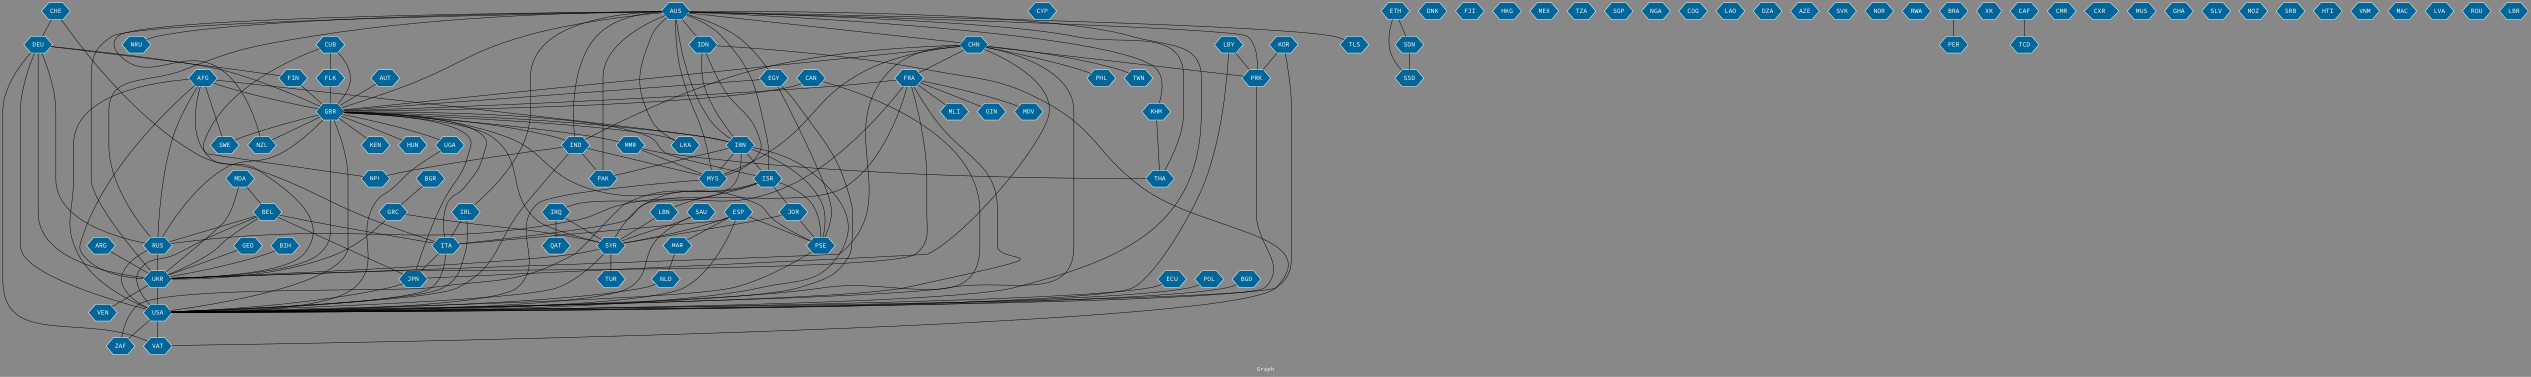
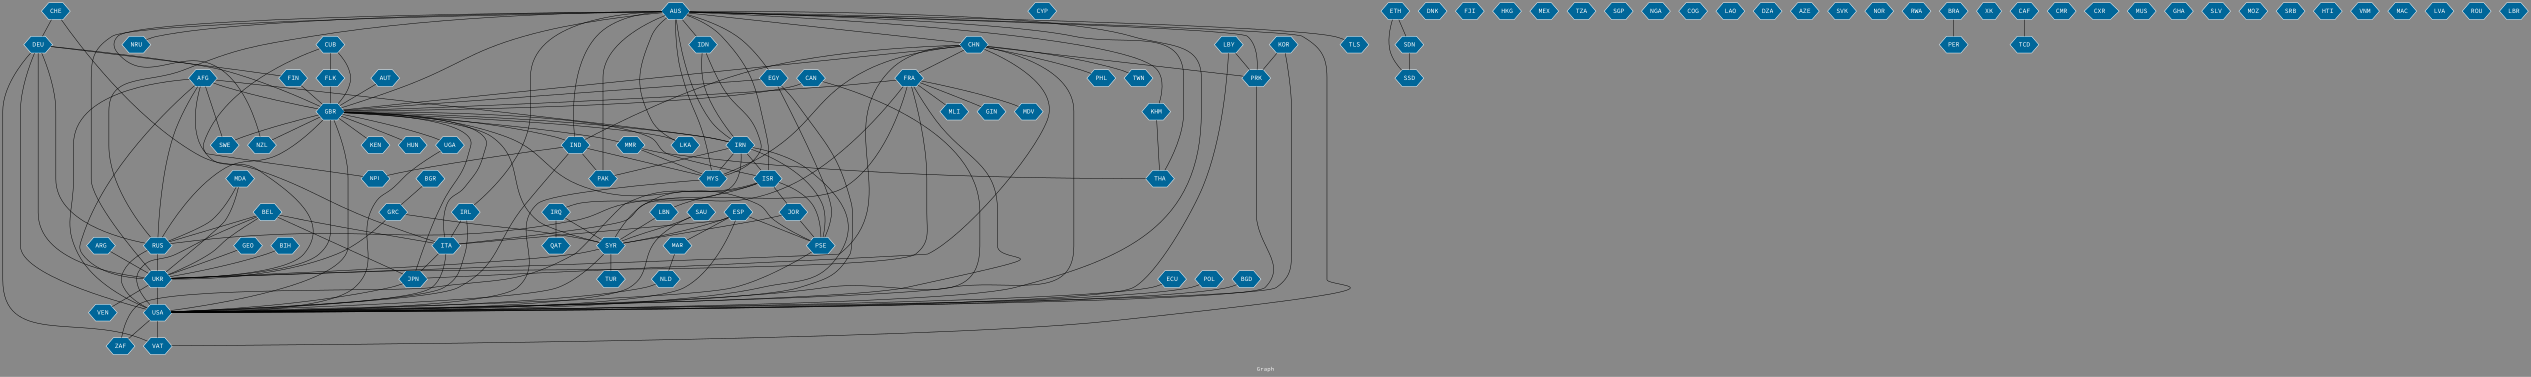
edge "MDA" -- "BEL": now "MDA" -- "RUS"
edge "IDN" -- "VAT": now "AUS" -- "VAT"
